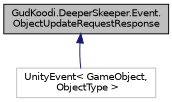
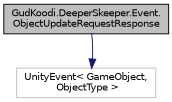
edge "UnityEvent< GameObject, ObjectType >" -> "GudKoodi.DeeperSkeeper.Event. ObjectUpdateRequestResponse": reversed
